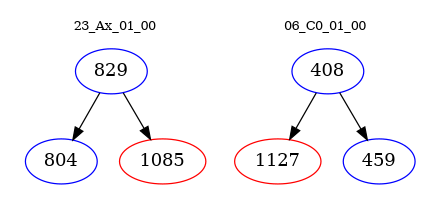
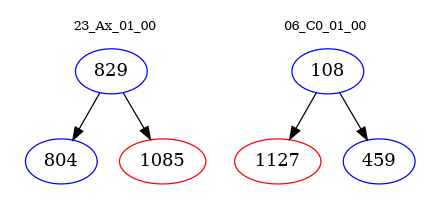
node "408": label "408" -> "108"
